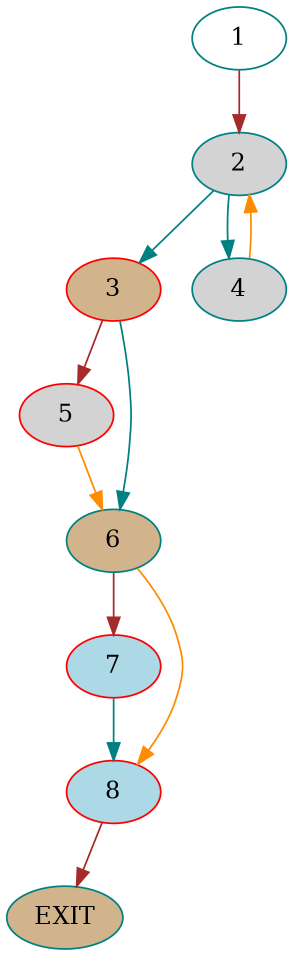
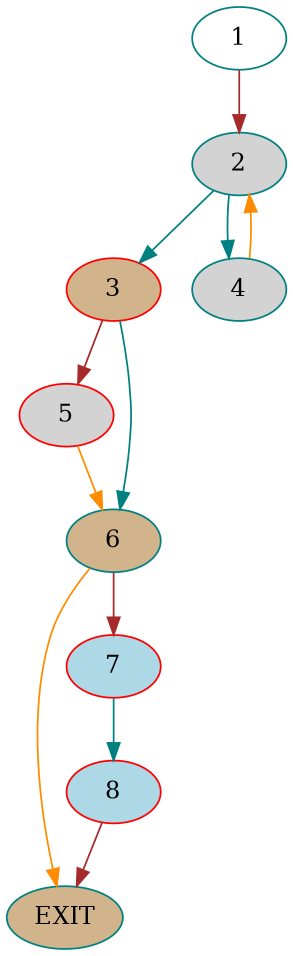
edge "6" -> "8": now "6" -> "EXIT"
